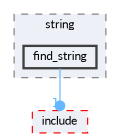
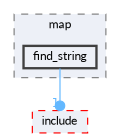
cluster "string": label "string" -> "map"
